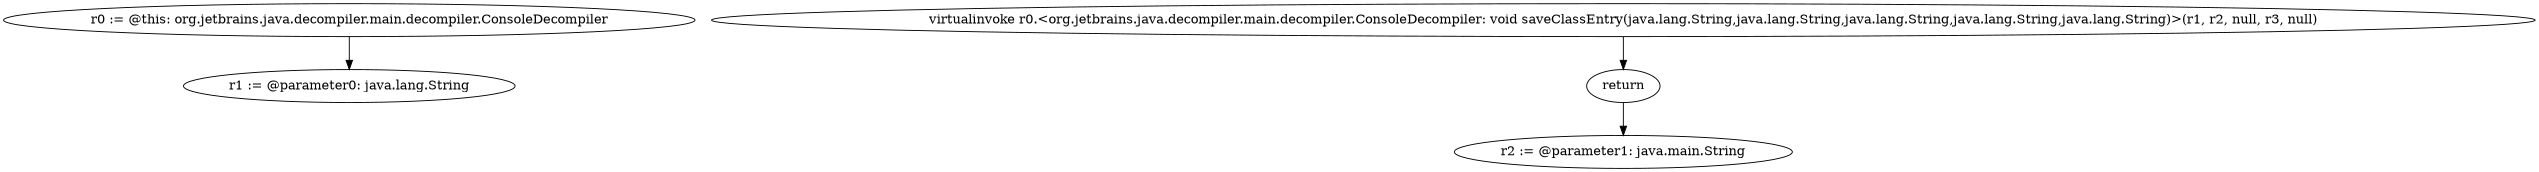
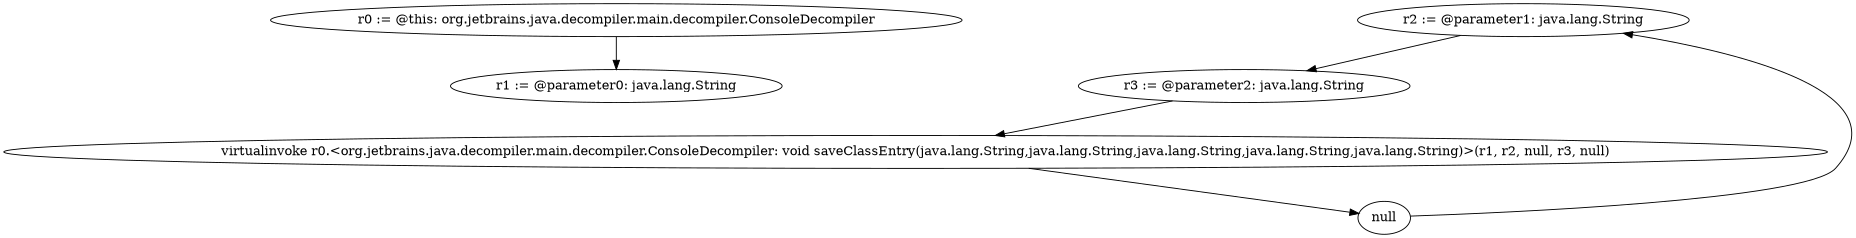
node "r3 := @parameter2: java.lang.String": added
node "return": label "return" -> "null"
node "r2 := @parameter1: java.main.String": label "r2 := @parameter1: java.main.String" -> "r2 := @parameter1: java.lang.String"
